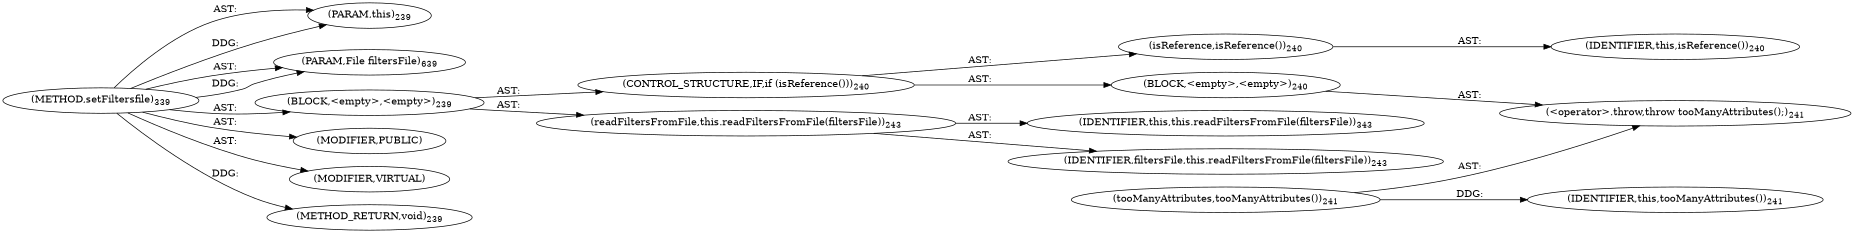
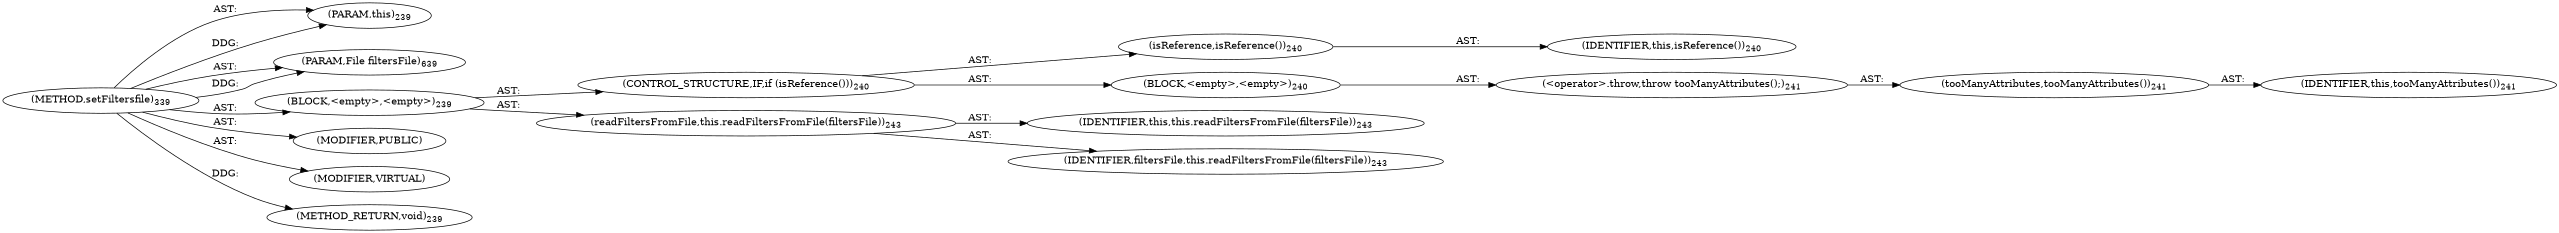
node "(IDENTIFIER,this,this.readFiltersFromFile(filtersFile))": text "343" -> "243"
edge "(tooManyAttributes,tooManyAttributes())" -> "(<operator>.throw,throw tooManyAttributes();)": reversed
edge "(tooManyAttributes,tooManyAttributes())" -> "(IDENTIFIER,this,tooManyAttributes())": label "DDG: " -> "AST: "
